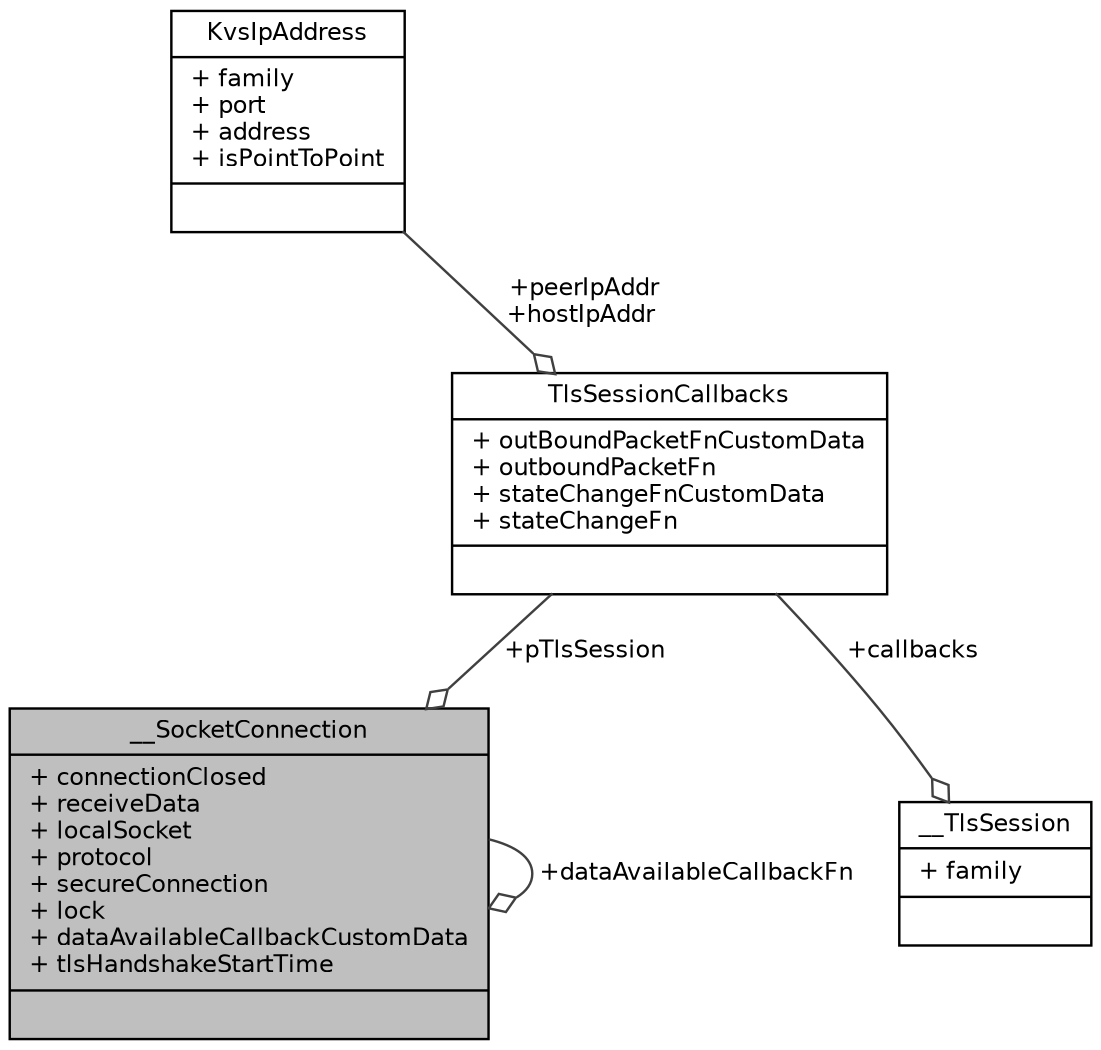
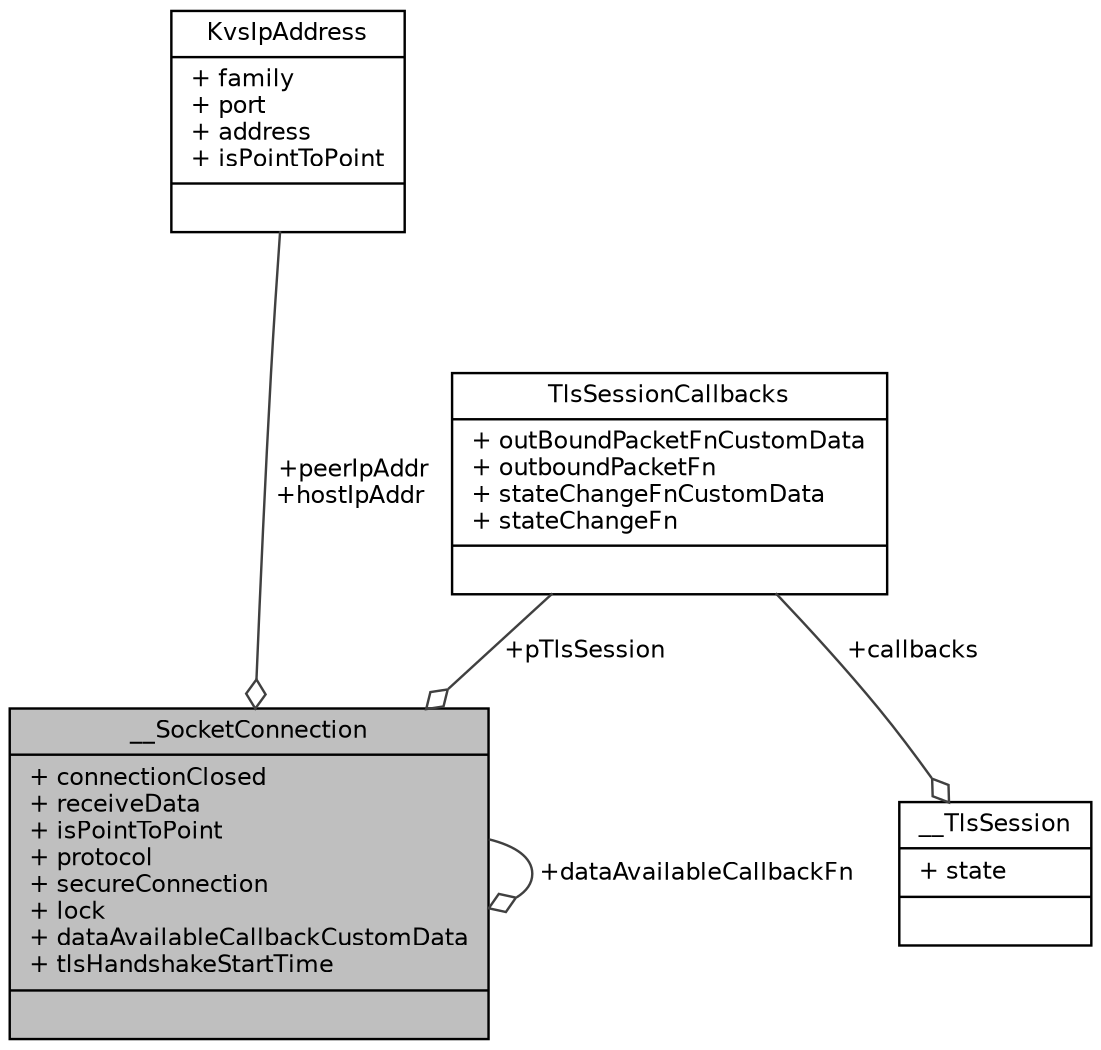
edge "KvsIpAddress" -> "TlsSessionCallbacks": now "KvsIpAddress" -> "__SocketConnection"
node "__SocketConnection": text "+ localSocket" -> "+ isPointToPoint"
node "__TlsSession": text "+ family" -> "+ state"
